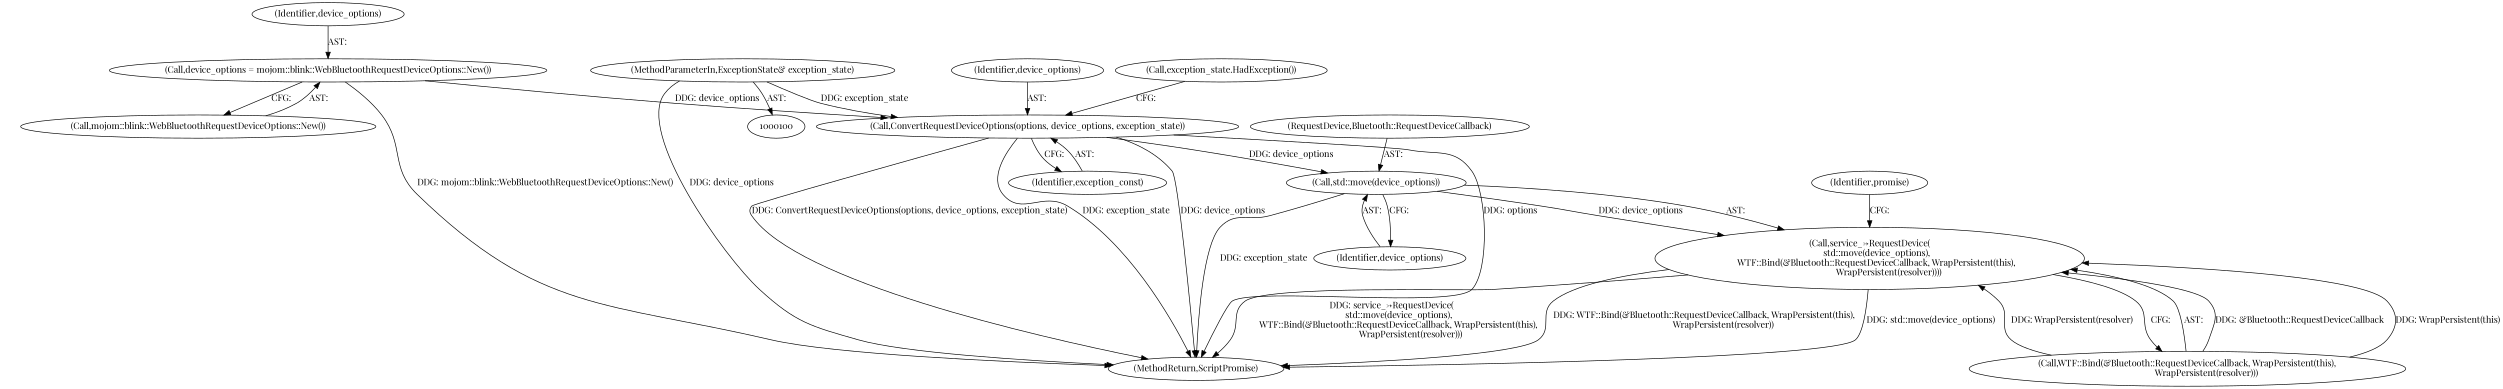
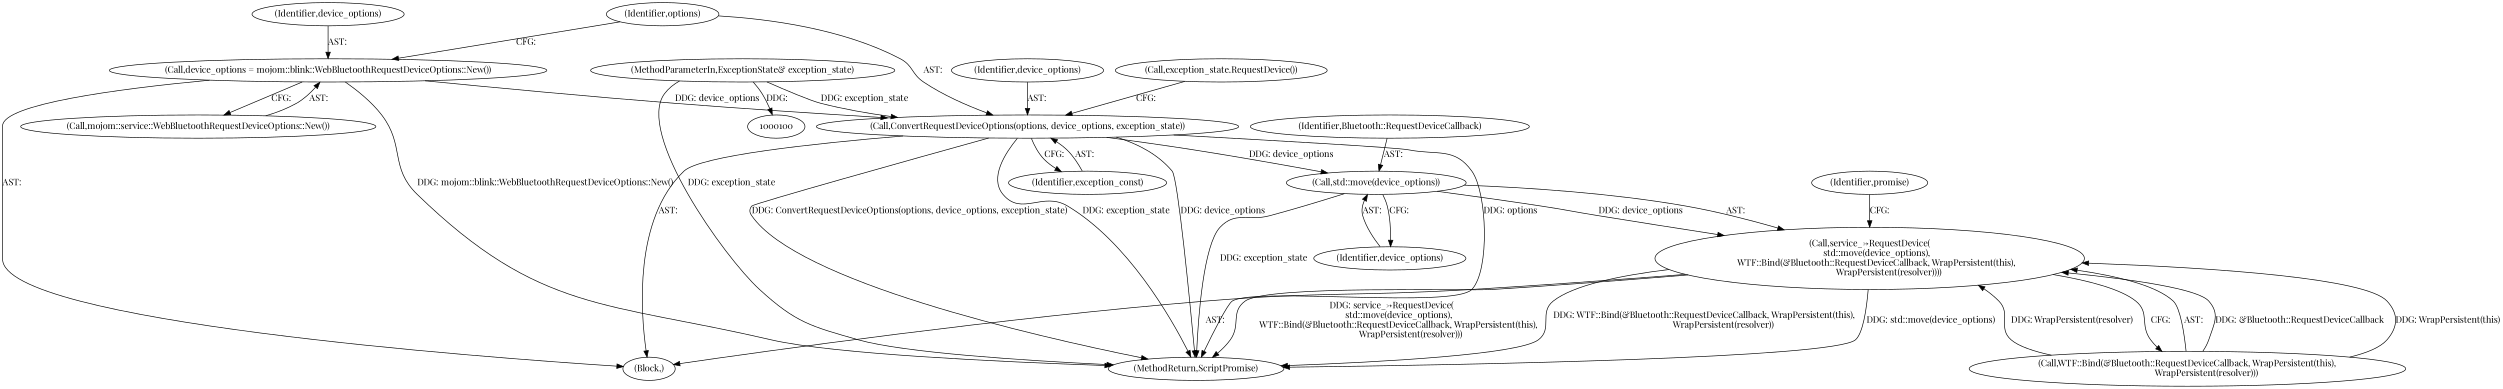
node "(Identifier,options)": added
node "(Call,exception_state.HadException())": label "(Call,exception_state.HadException())" -> "(Call,exception_state.RequestDevice())"
edge "(MethodParameterIn,ExceptionState& exception_state)" -> "1000100": label "AST: " -> "DDG: "
node "(Call,mojom::blink::WebBluetoothRequestDeviceOptions::New())": label "(Call,mojom::blink::WebBluetoothRequestDeviceOptions::New())" -> "(Call,mojom::service::WebBluetoothRequestDeviceOptions::New())"
node "(RequestDevice,Bluetooth::RequestDeviceCallback)": label "(RequestDevice,Bluetooth::RequestDeviceCallback)" -> "(Identifier,Bluetooth::RequestDeviceCallback)"
edge "(MethodParameterIn,ExceptionState& exception_state)" -> "(MethodReturn,ScriptPromise)": label "DDG: device_options" -> "DDG: exception_state"
node "(Block,)": added
